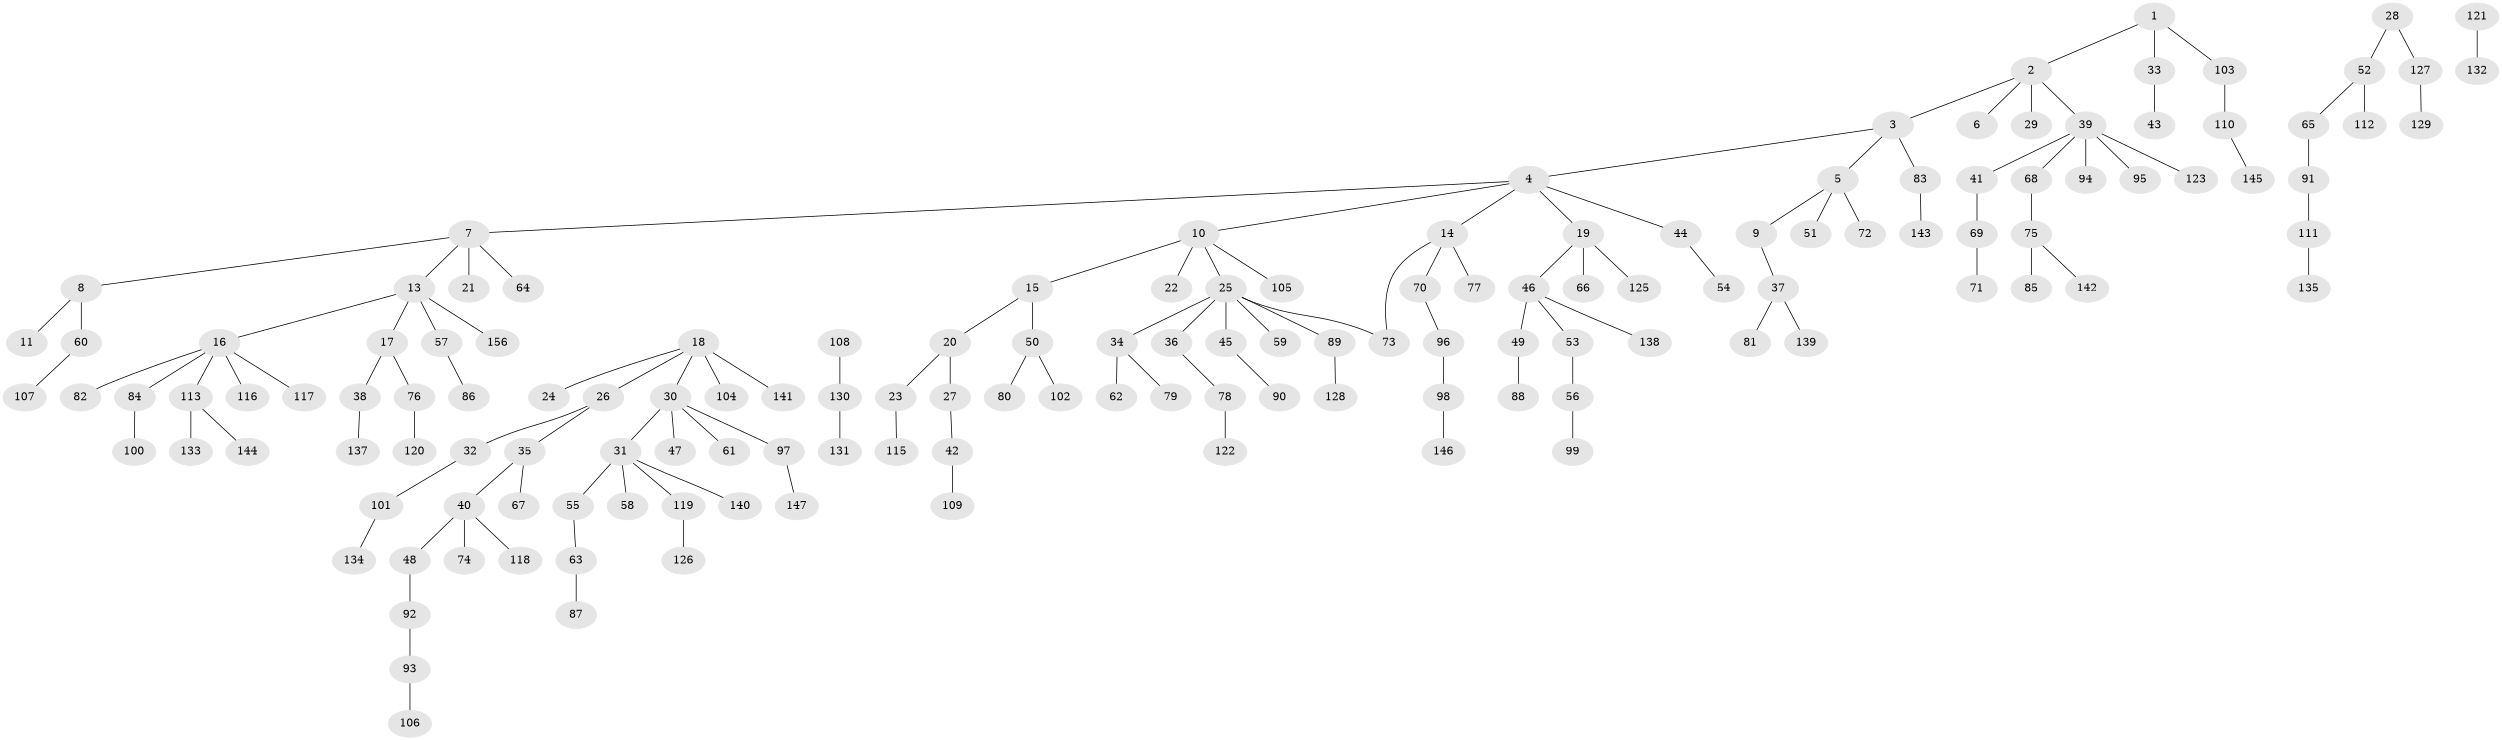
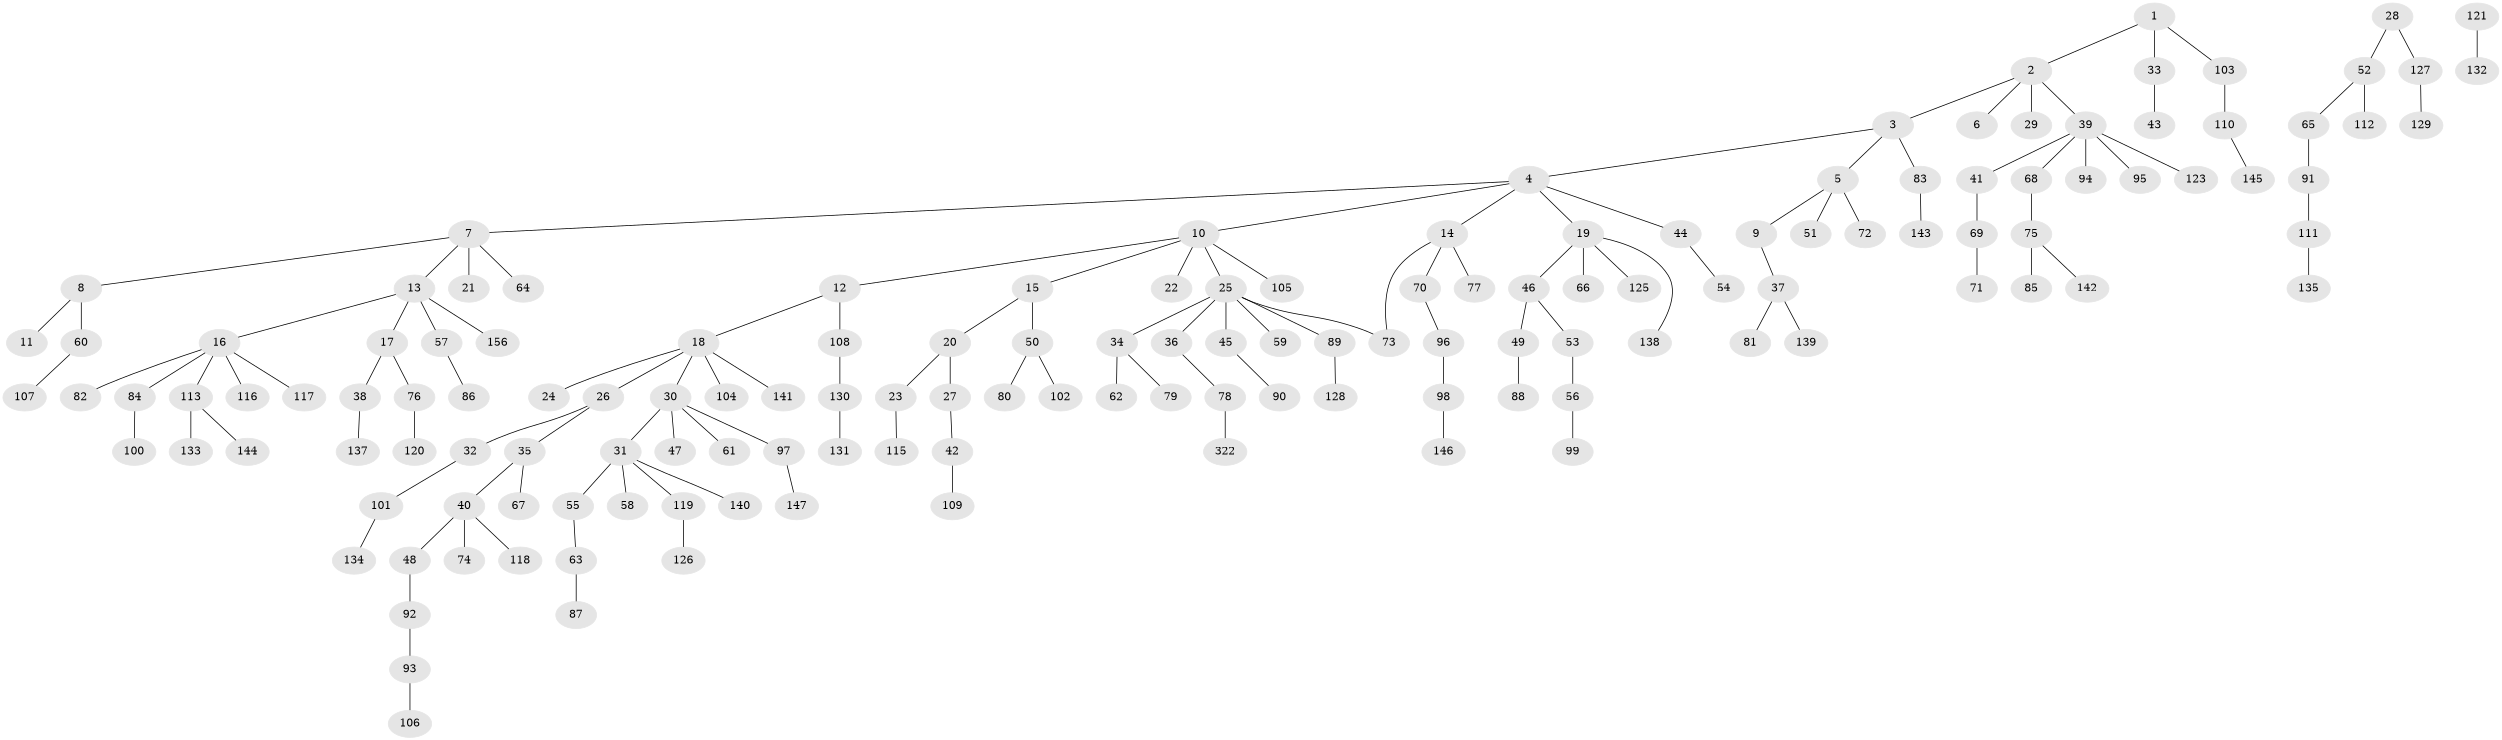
node "12": added
edge "46" -- "138": now "19" -- "138"
node "122": label "122" -> "322"
